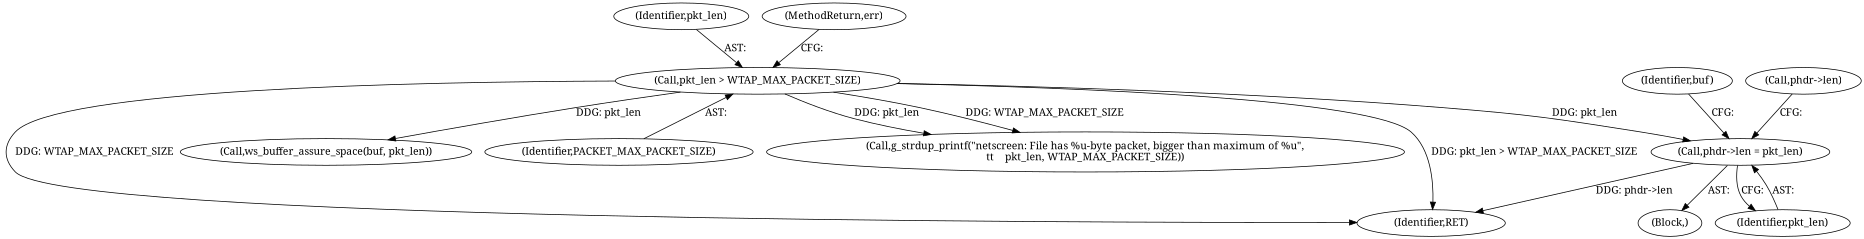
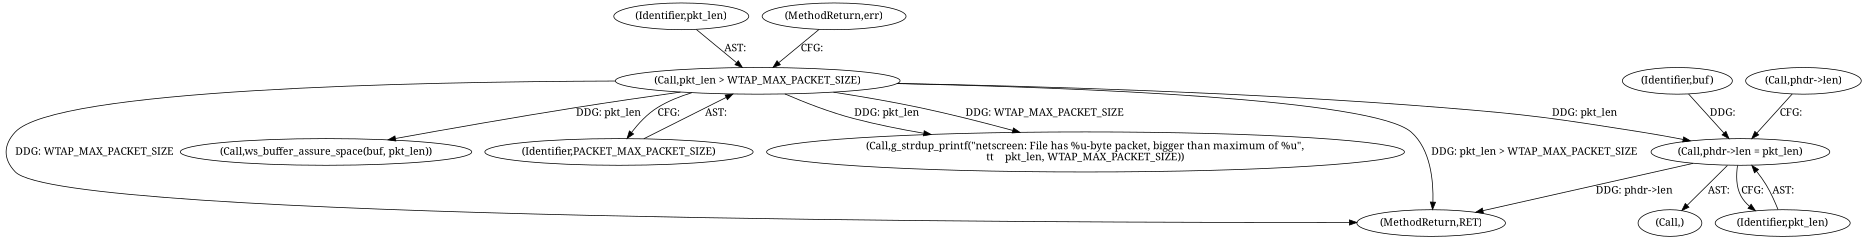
edge "(Call,pkt_len > WTAP_MAX_PACKET_SIZE)" -> "(Identifier,PACKET_MAX_PACKET_SIZE)": added, label "CFG:"
edge "(Identifier,buf)" -> "(Call,phdr->len = pkt_len)": label "CFG: " -> "DDG: "
node "(Identifier,RET)": label "(Identifier,RET)" -> "(MethodReturn,RET)"
node "(Block,)": label "(Block,)" -> "(Call,)"
